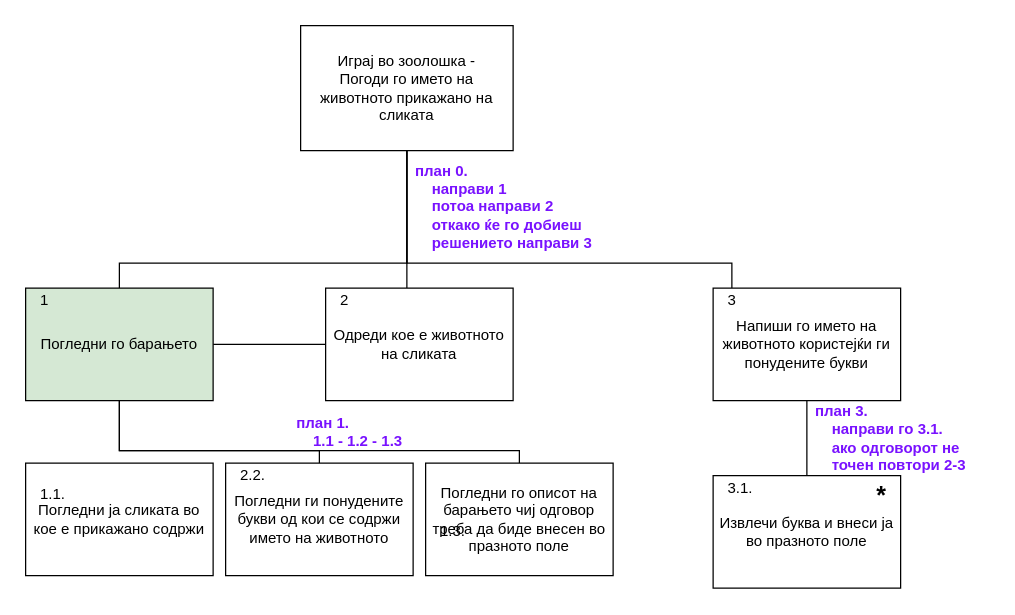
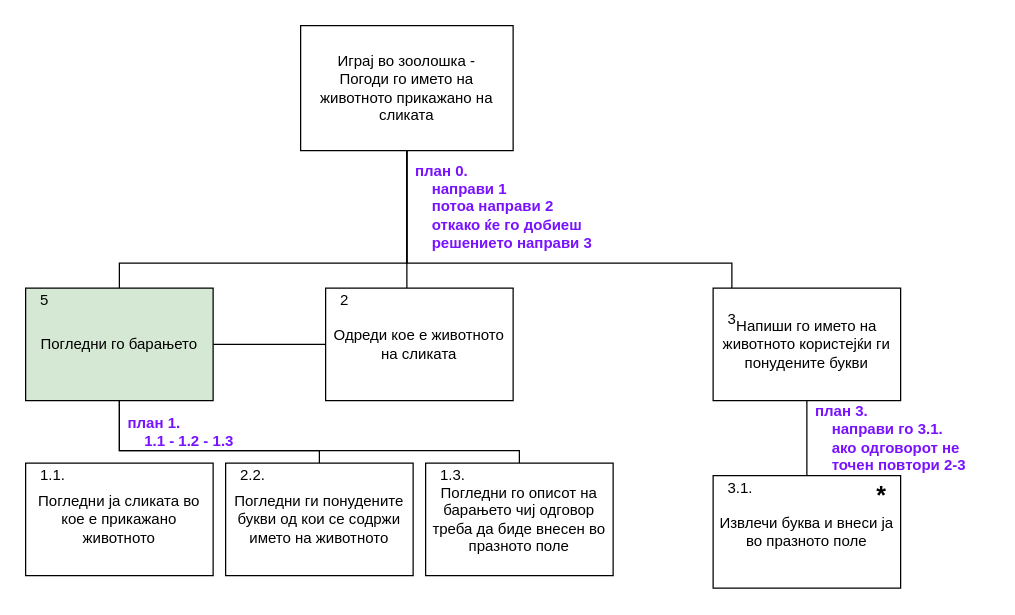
node "1": label "1" -> "5"
node "3": moved (744, 301) -> (744, 319)
node "план 1. 1.1 - 1.2 - 1.3": moved (351, 432) -> (182, 432)
node "1.1.": moved (57, 494) -> (57, 476)
node "Погледни ја сликата во кое е прикажано содржи": label "Погледни ја сликата во кое е прикажано содржи" -> "Погледни ја сликата во кое е прикажано животното"
node "1.3.": moved (457, 532) -> (457, 476)
